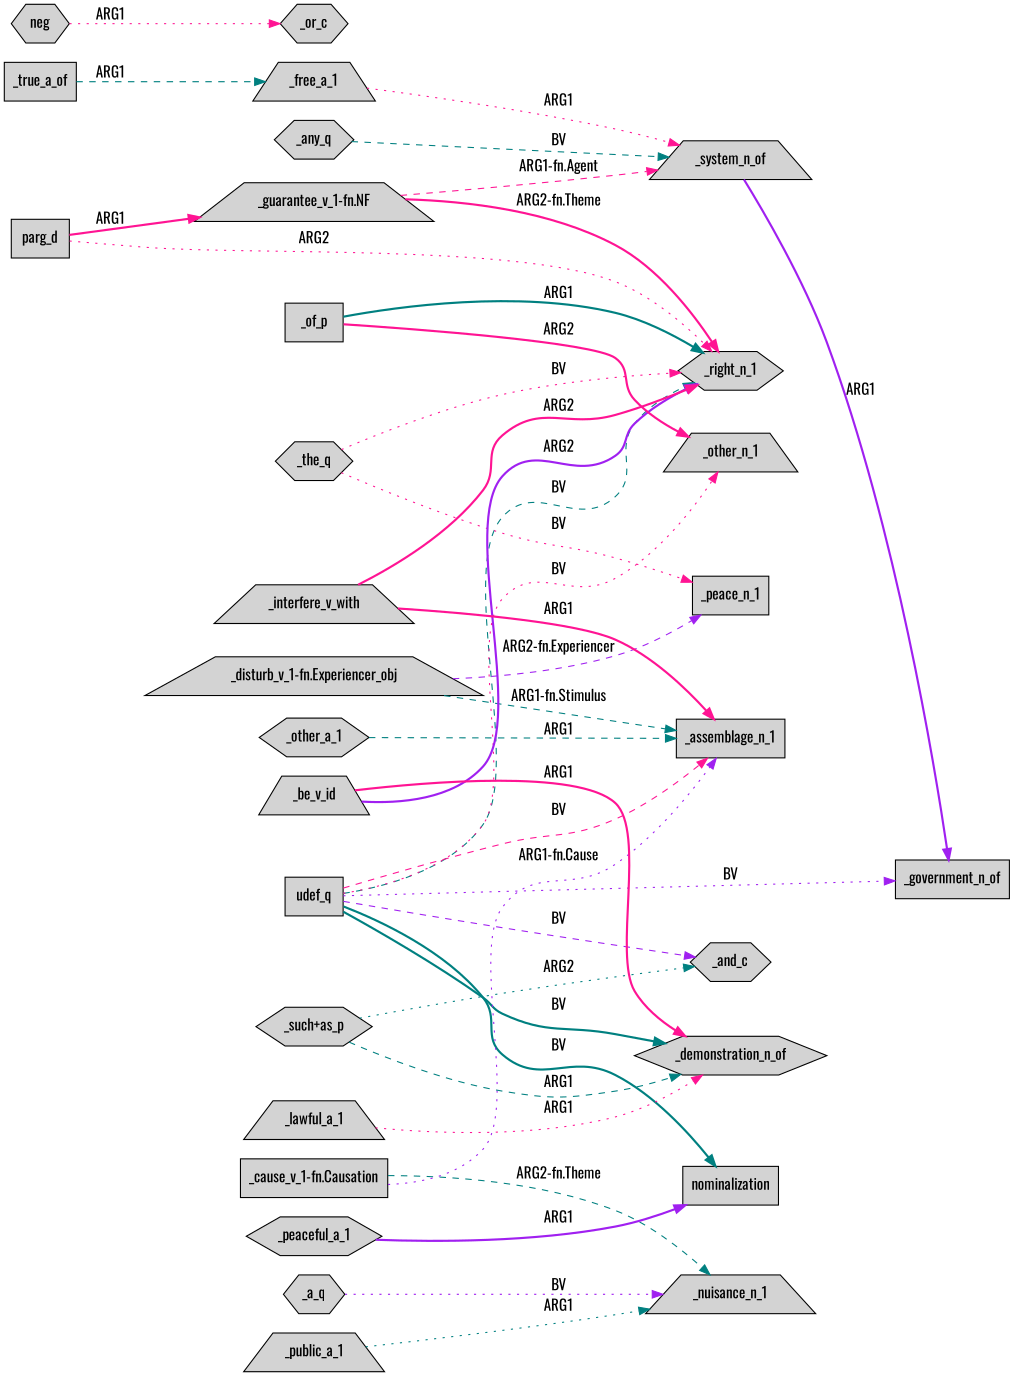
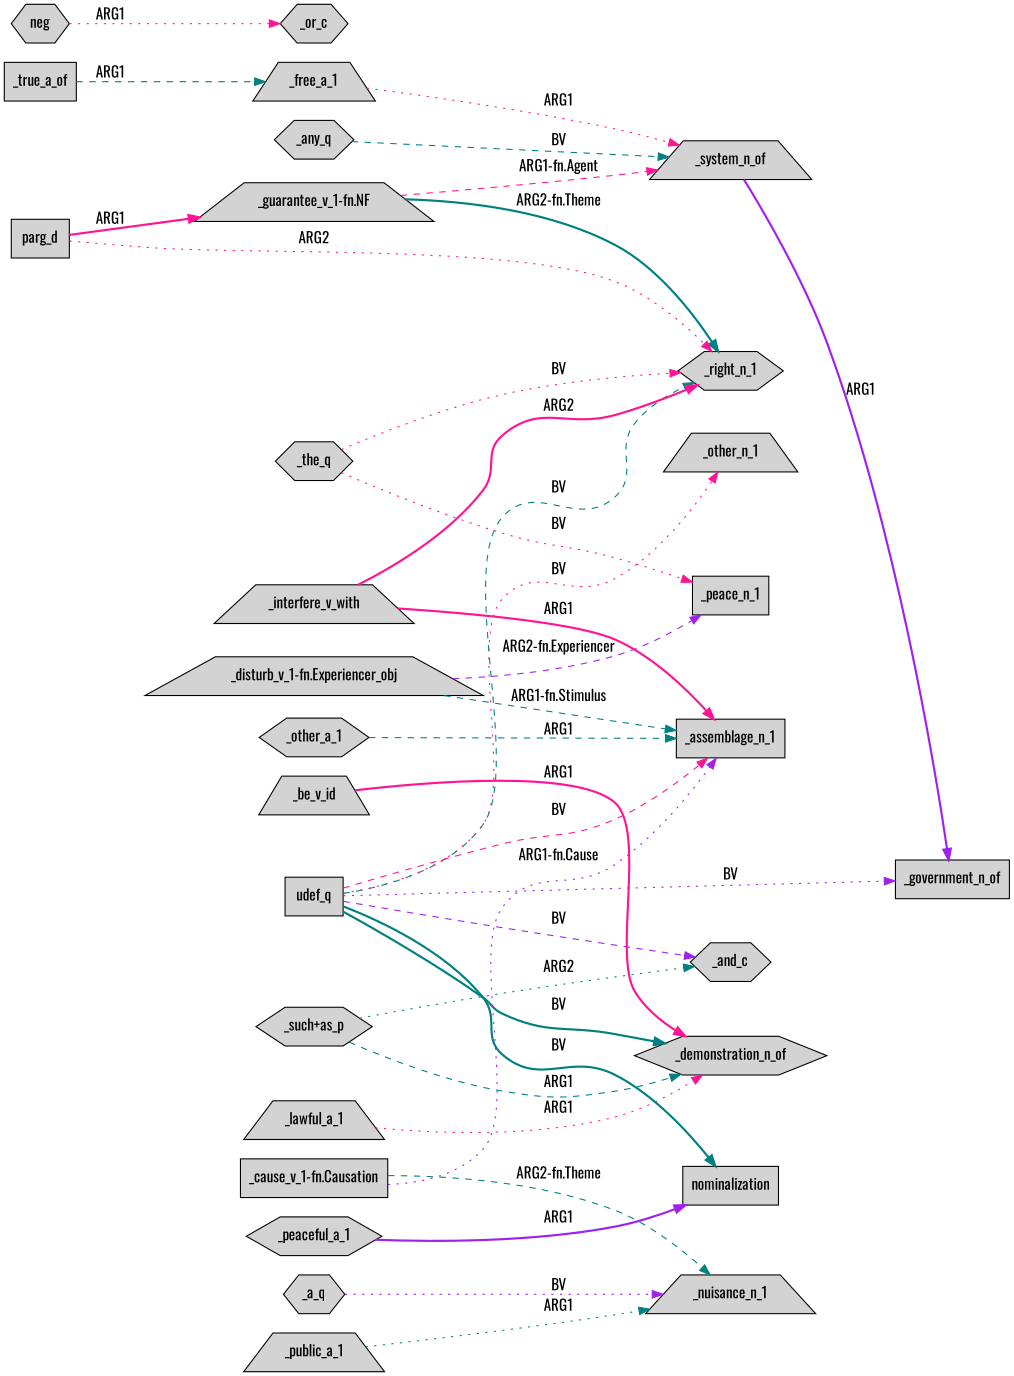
edge "_guarantee_v_1-fn.NF" -> "_right_n_1": color deeppink -> teal
node "_of_p": removed
edge "_be_v_id" -> "_right_n_1": removed, label "ARG2"
